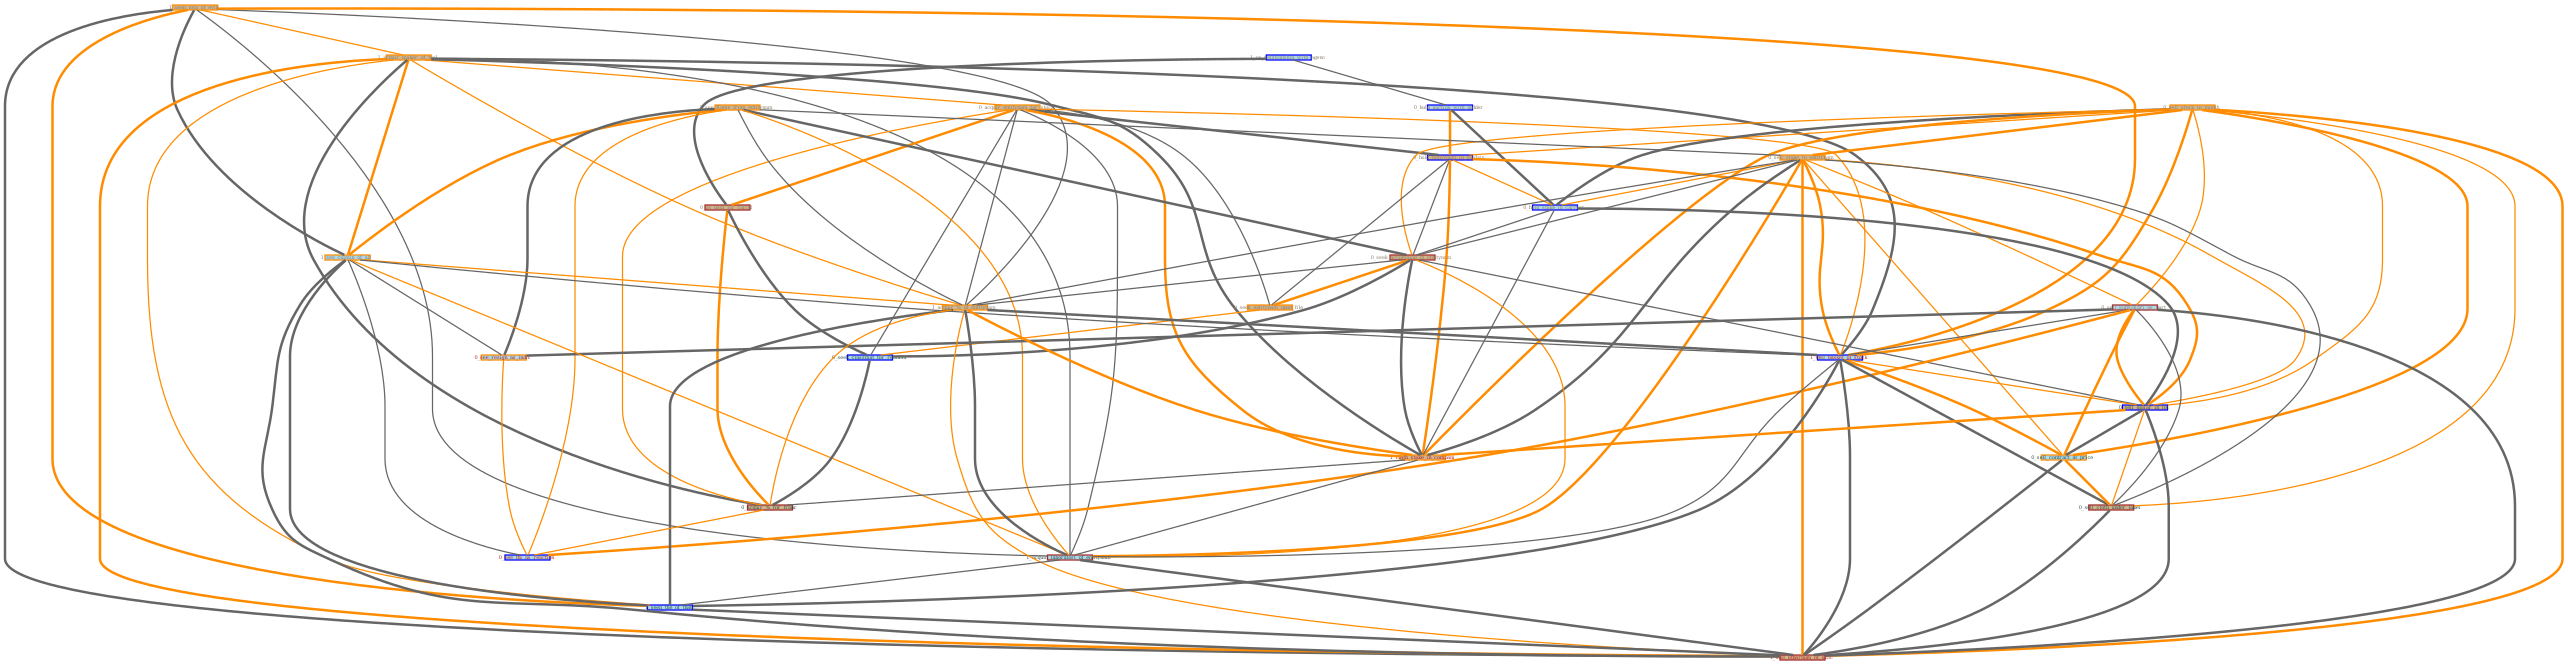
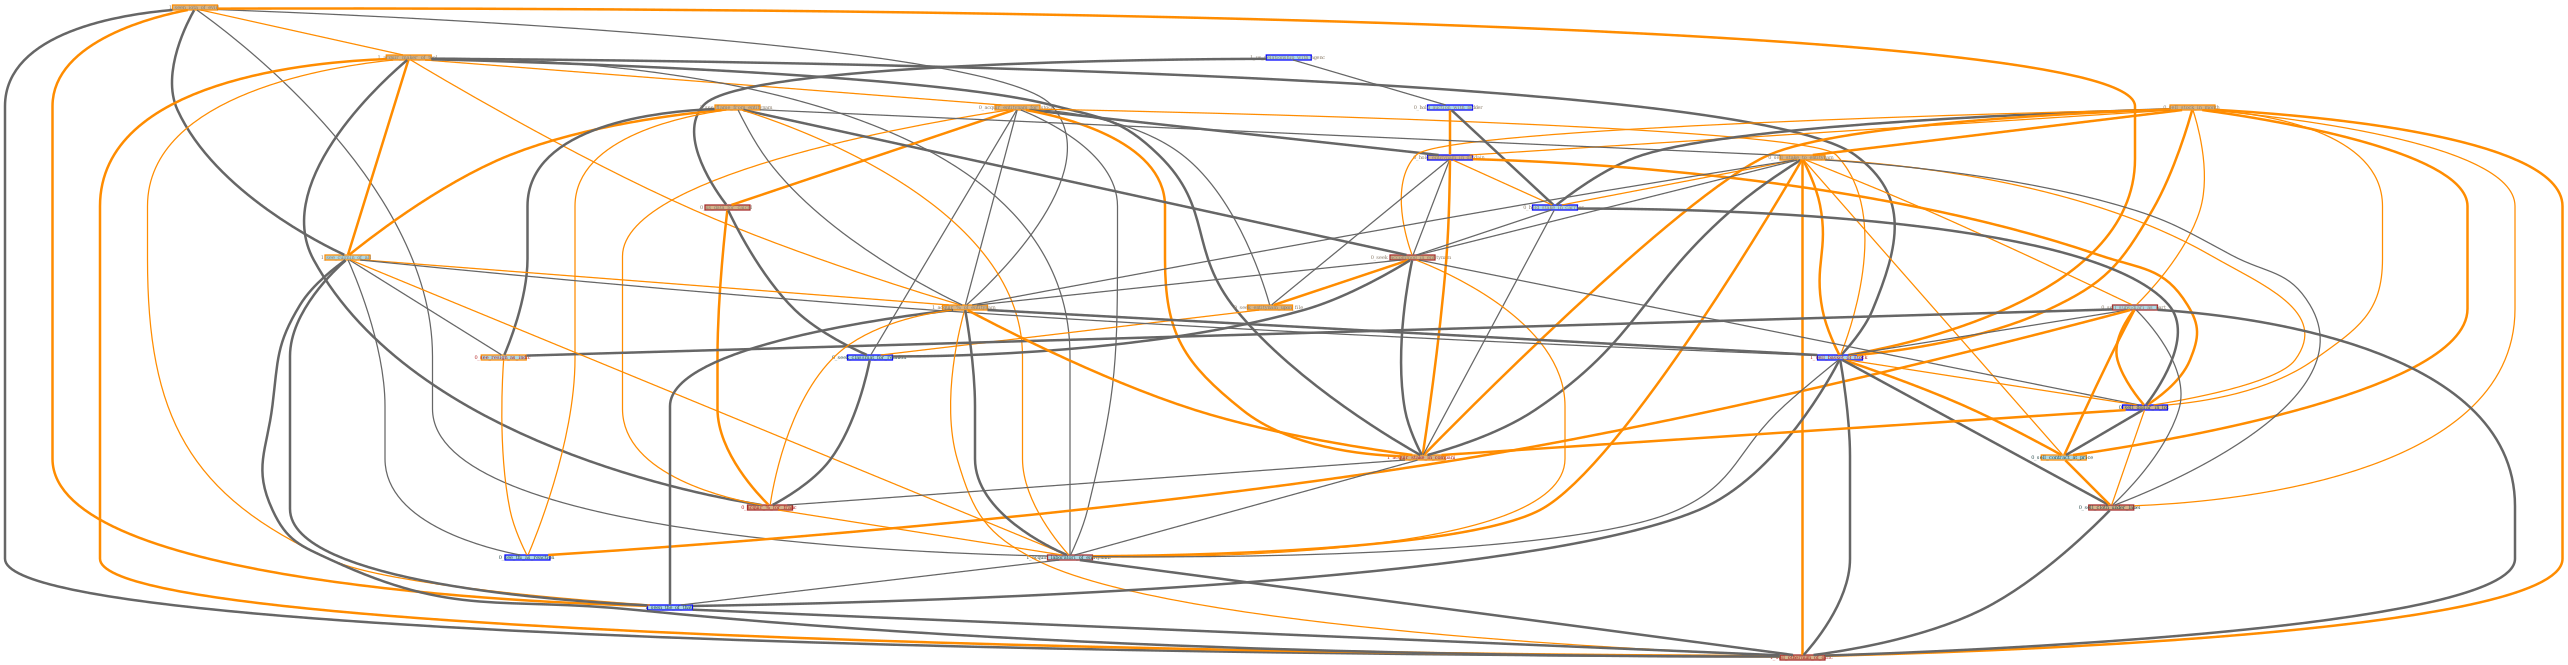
node "1_cloth_stake_in_compani": label "1_cloth_stake_in_compani" -> "1_acquir_stake_in_compani"
node "0_acquir_%_for_franc": fontcolor #2f4f4f -> #b22222
edge "0_acquir_%_for_franc" -- "0_see_thi_as_reaction": now "0_acquir_%_for_franc" -- "1_acquir_laboratori_of_entitynam"
node "0_see_thi_as_reaction": fontcolor #b22222 -> #2f4f4f
edge "0_sell_contract_at_price" -- "1_sell_othernum_of_offic": removed
edge "0_sell_dollar_in_lot" -- "1_sell_othernum_of_offic": removed
